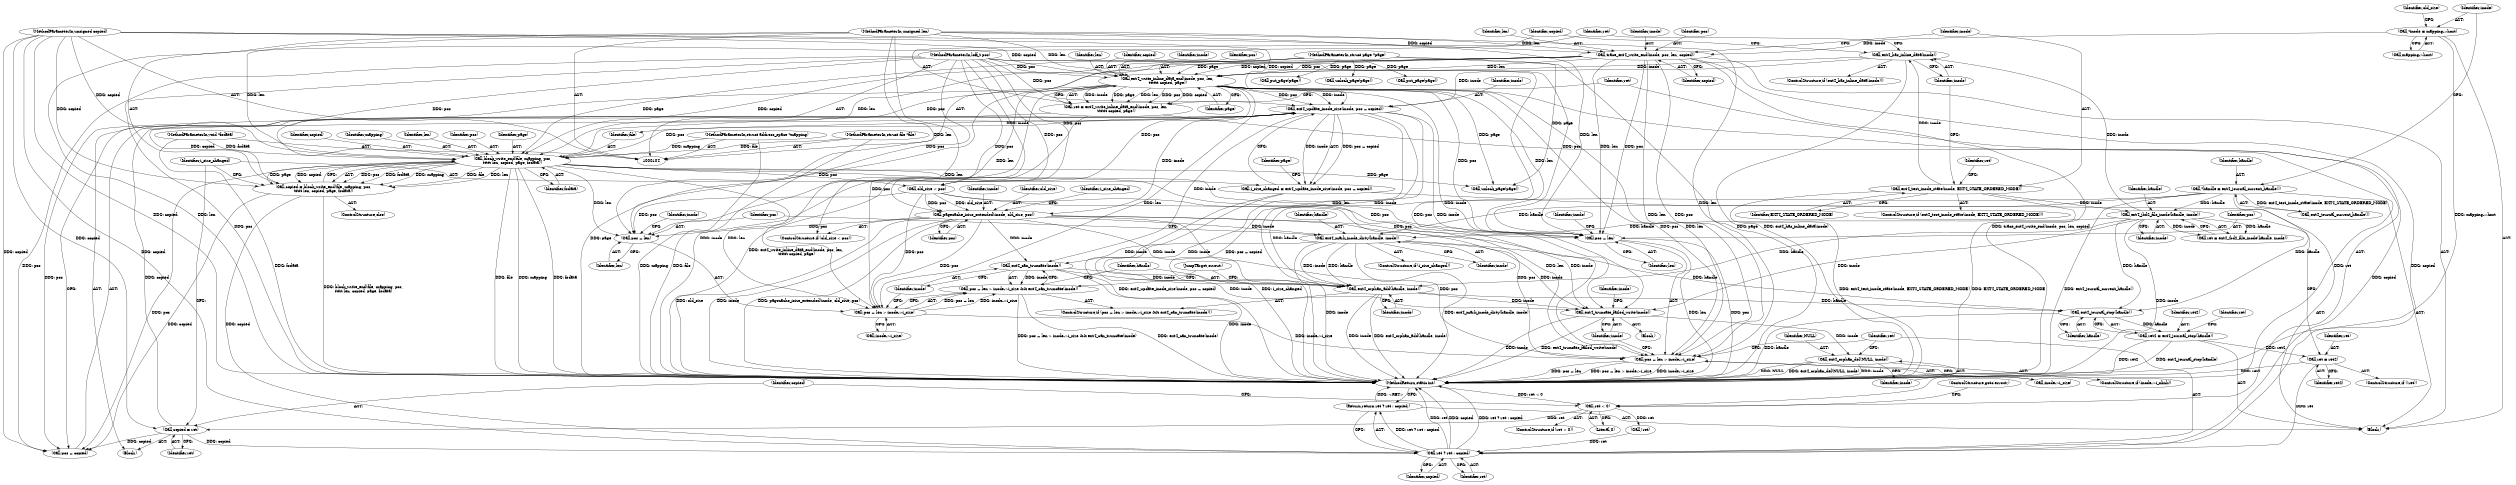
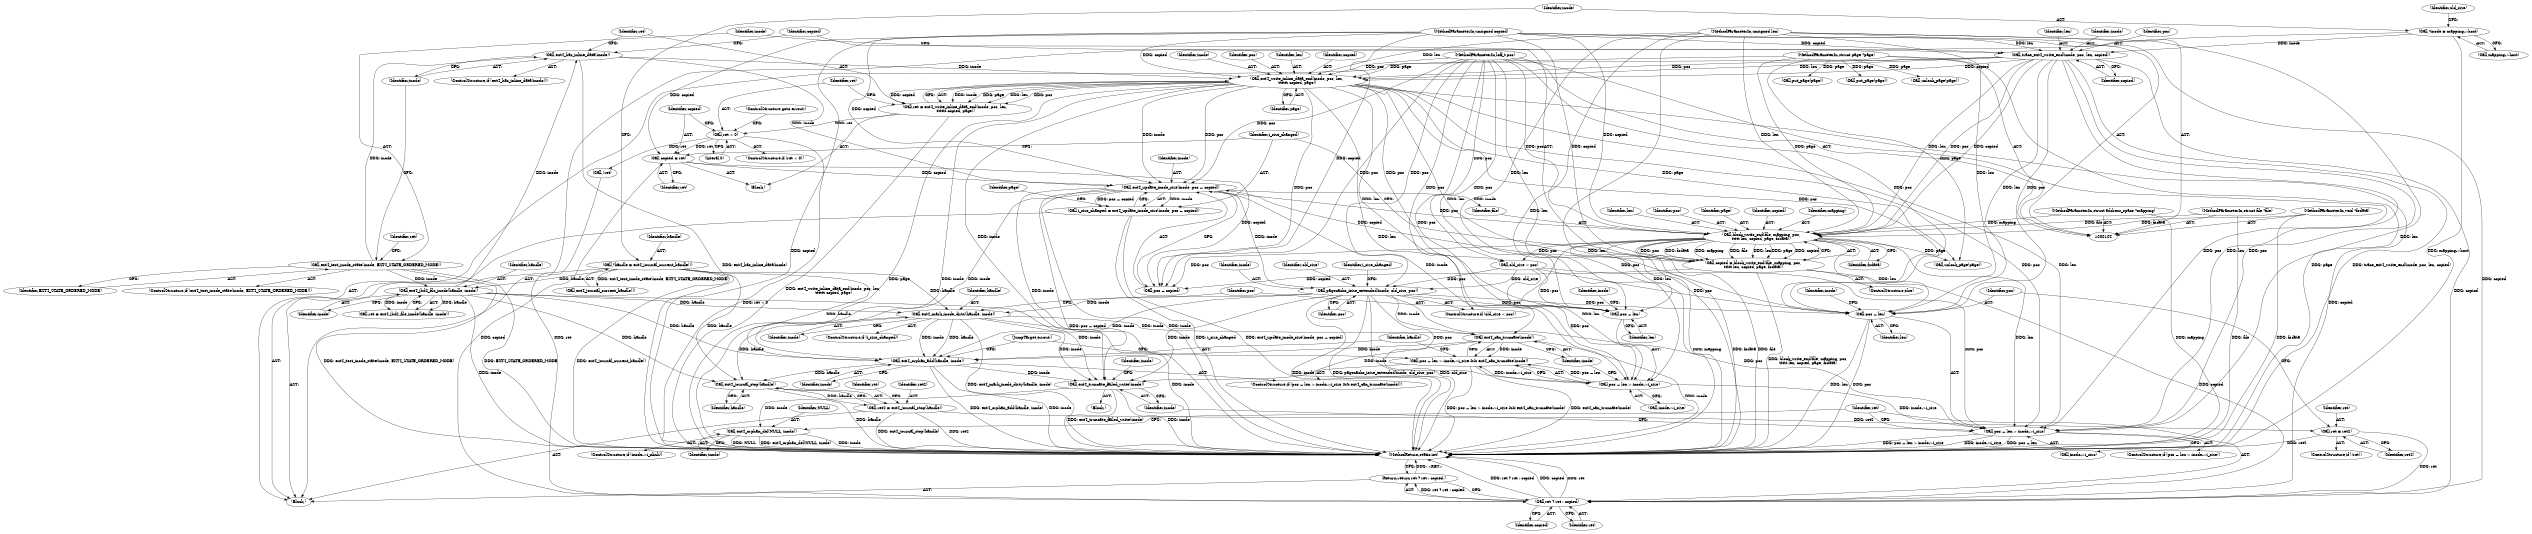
edge "(MethodReturn,static int)" -> "(Call,ret < 0)": reversed
node "(ControlStructure,if (pos + len > inode->i_size))": added
